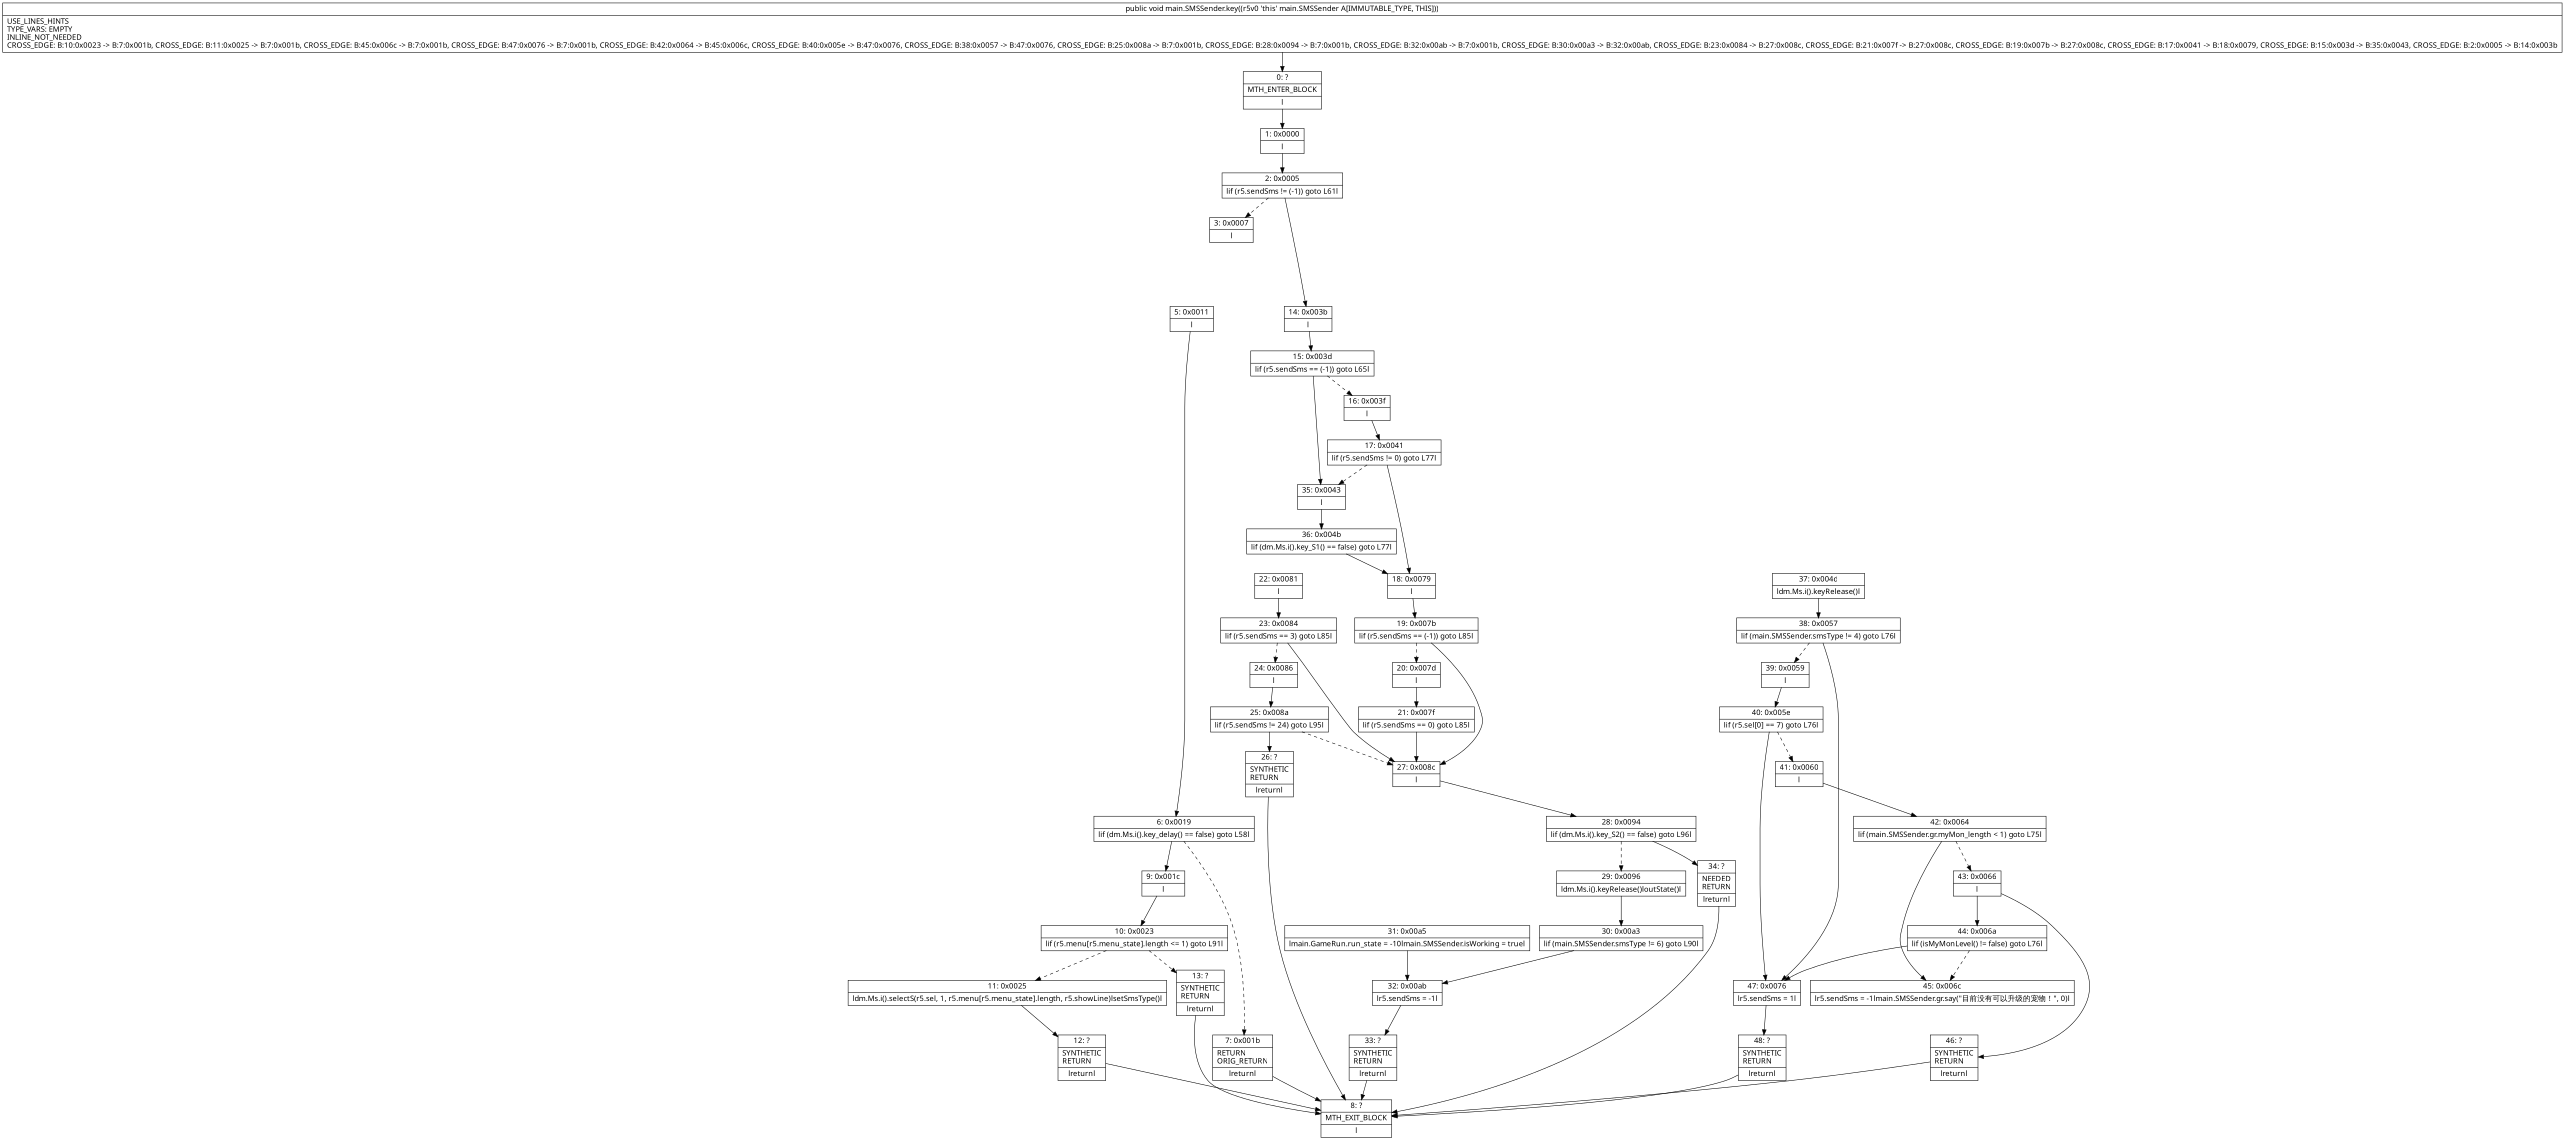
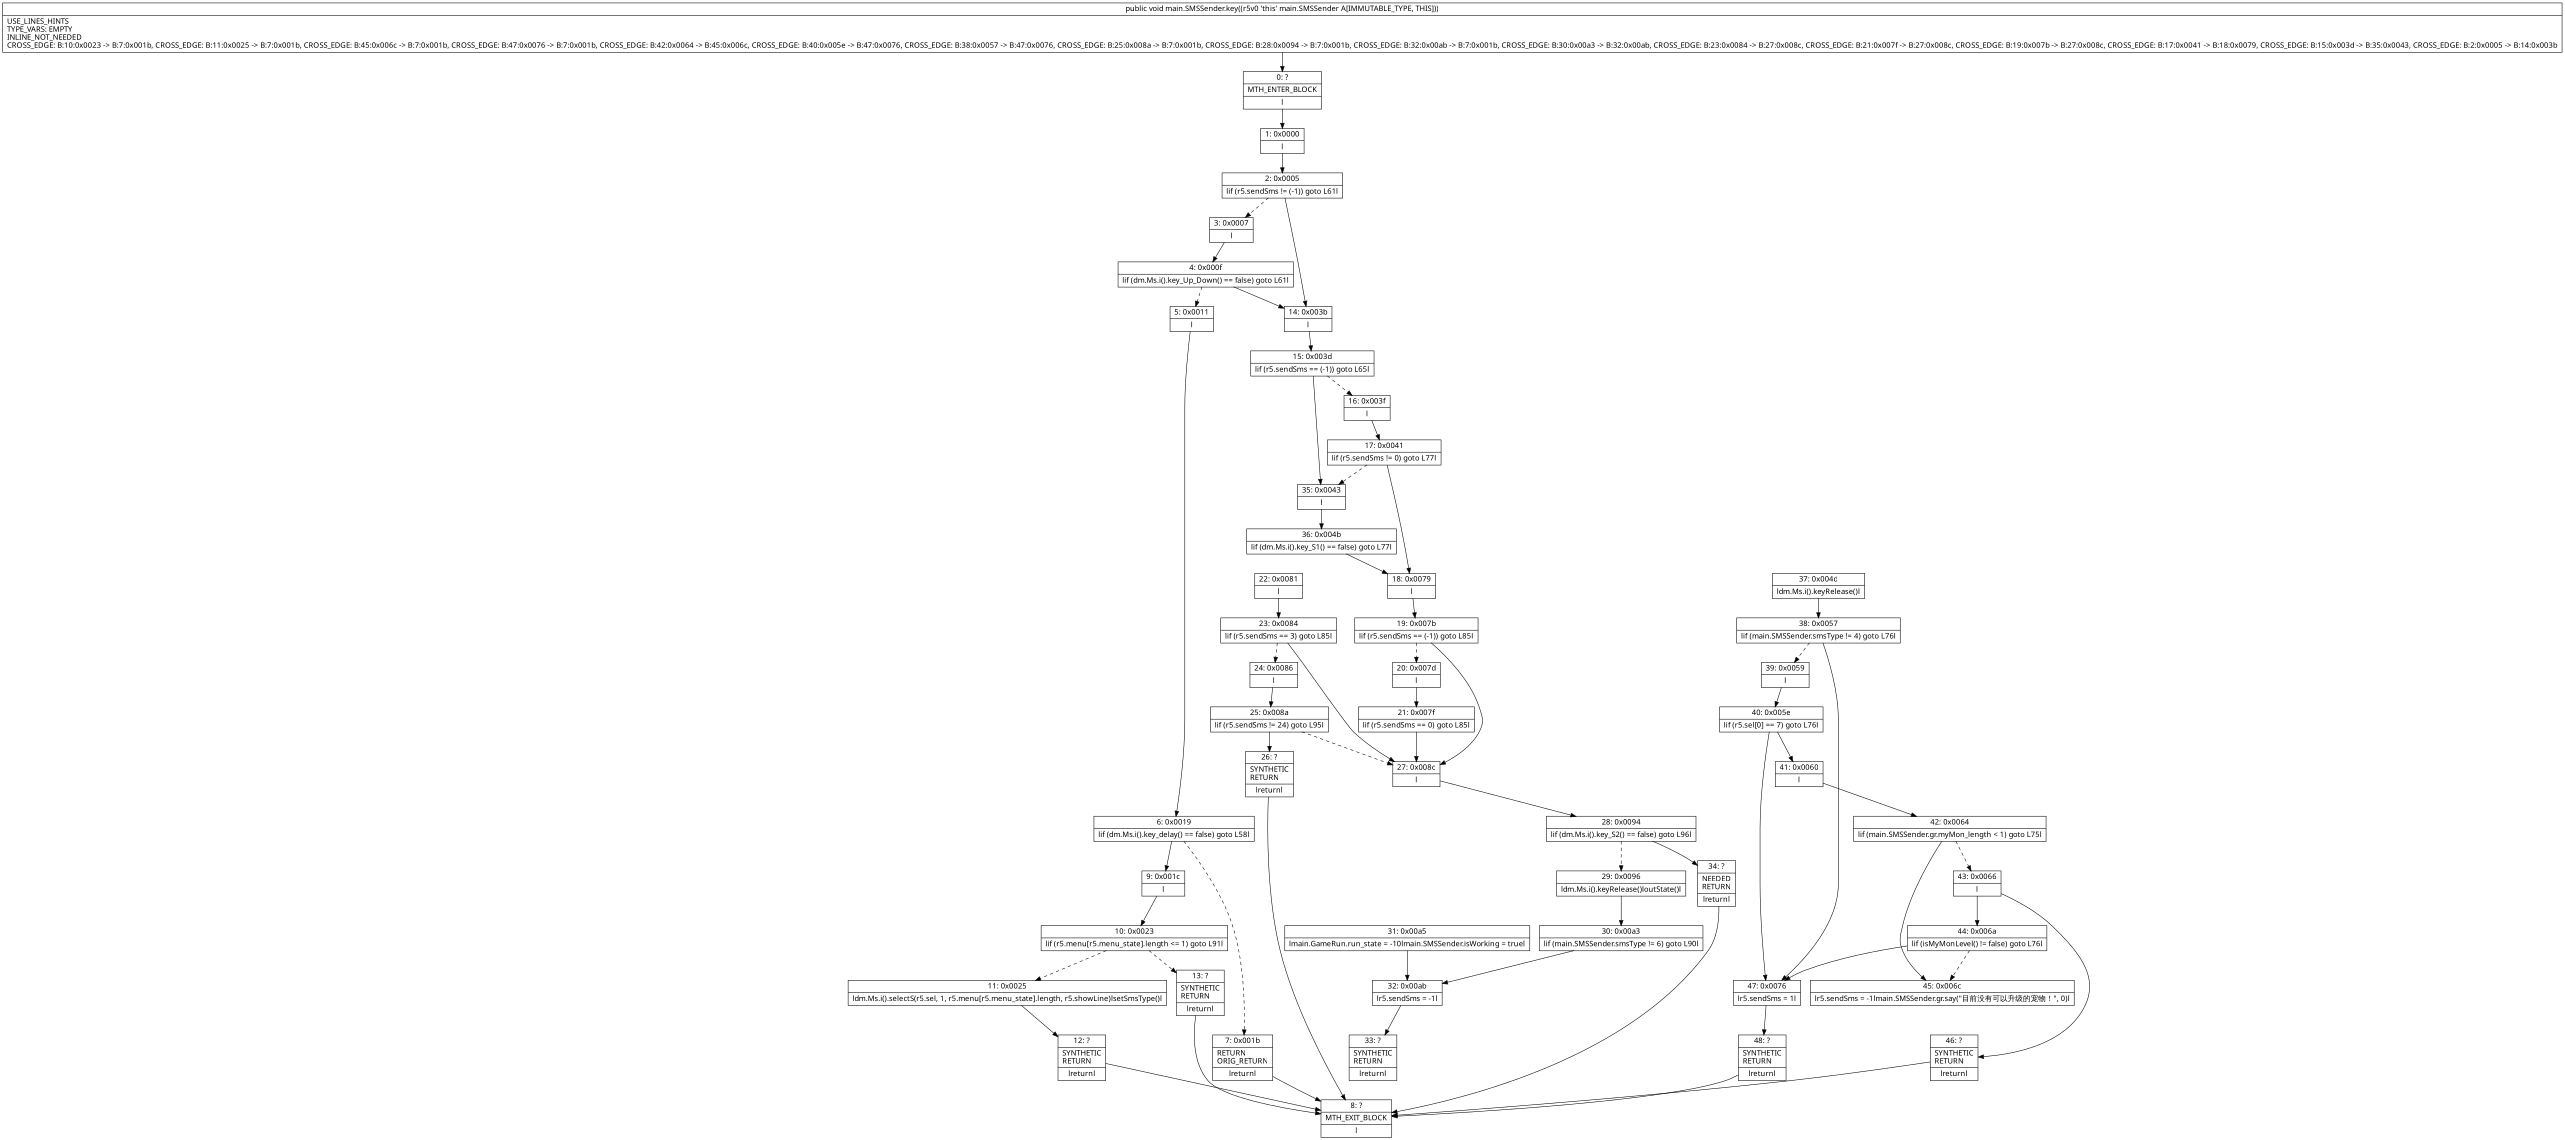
node "4: 0x000f": added
edge "40: 0x005e" -> "41: 0x0060": style dashed -> solid
edge "33: ?" -> "8: ?": removed
